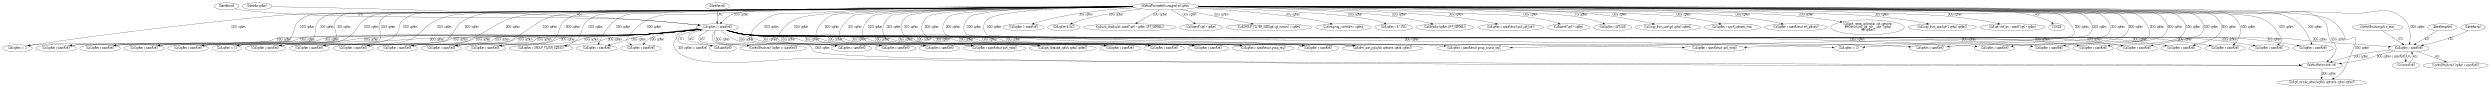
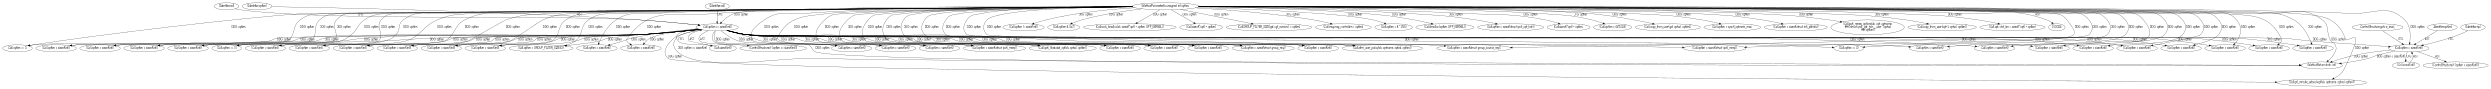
edge "(MethodReturn,static int)" -> "(Call,ip6_mroute_setsockopt(sk, optname, optval, optlen))": now "(Call,optlen >= sizeof(int))" -> "(Call,ip6_mroute_setsockopt(sk, optname, optval, optlen))"
